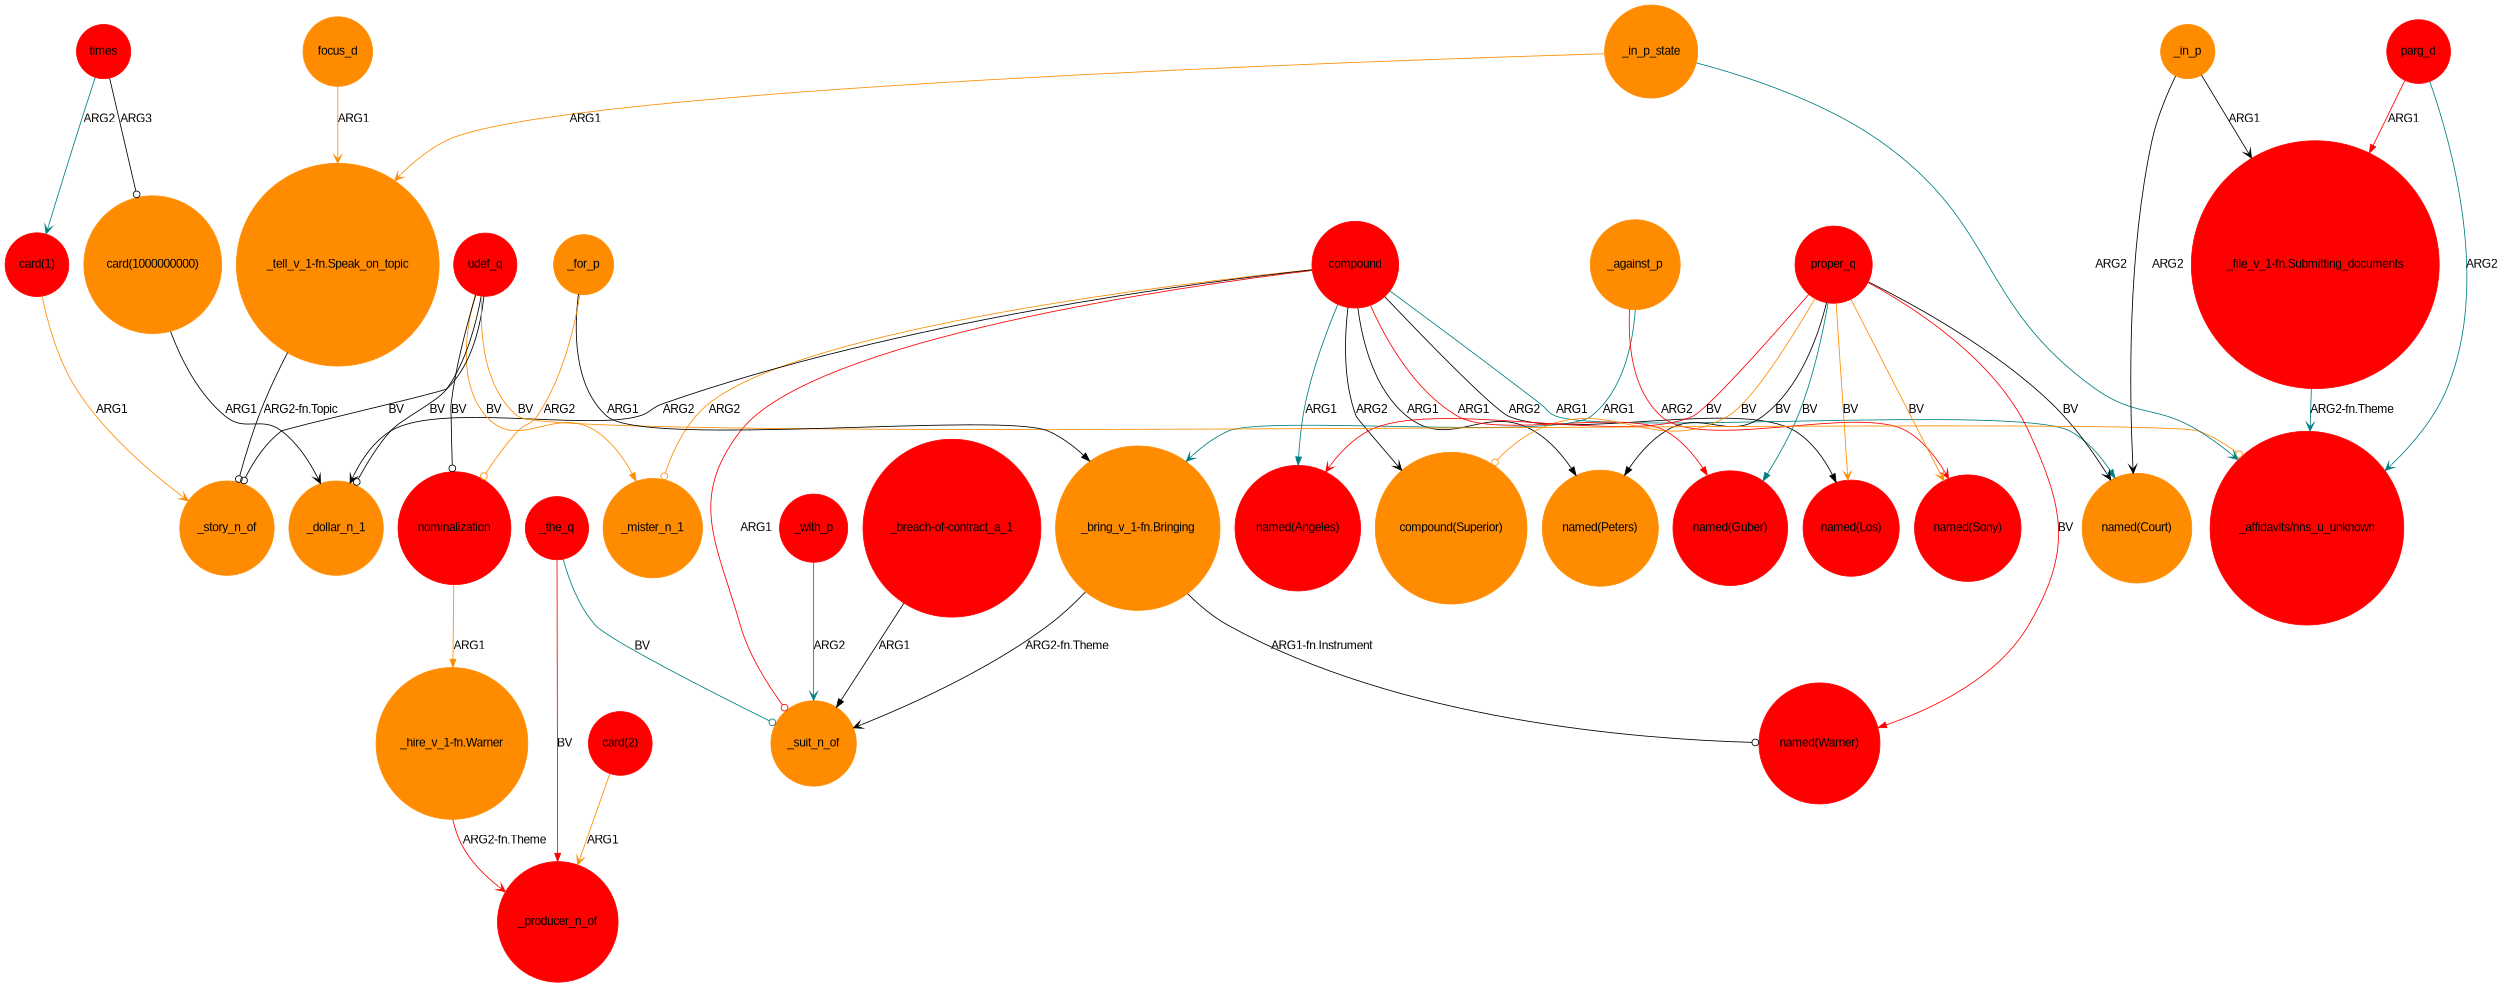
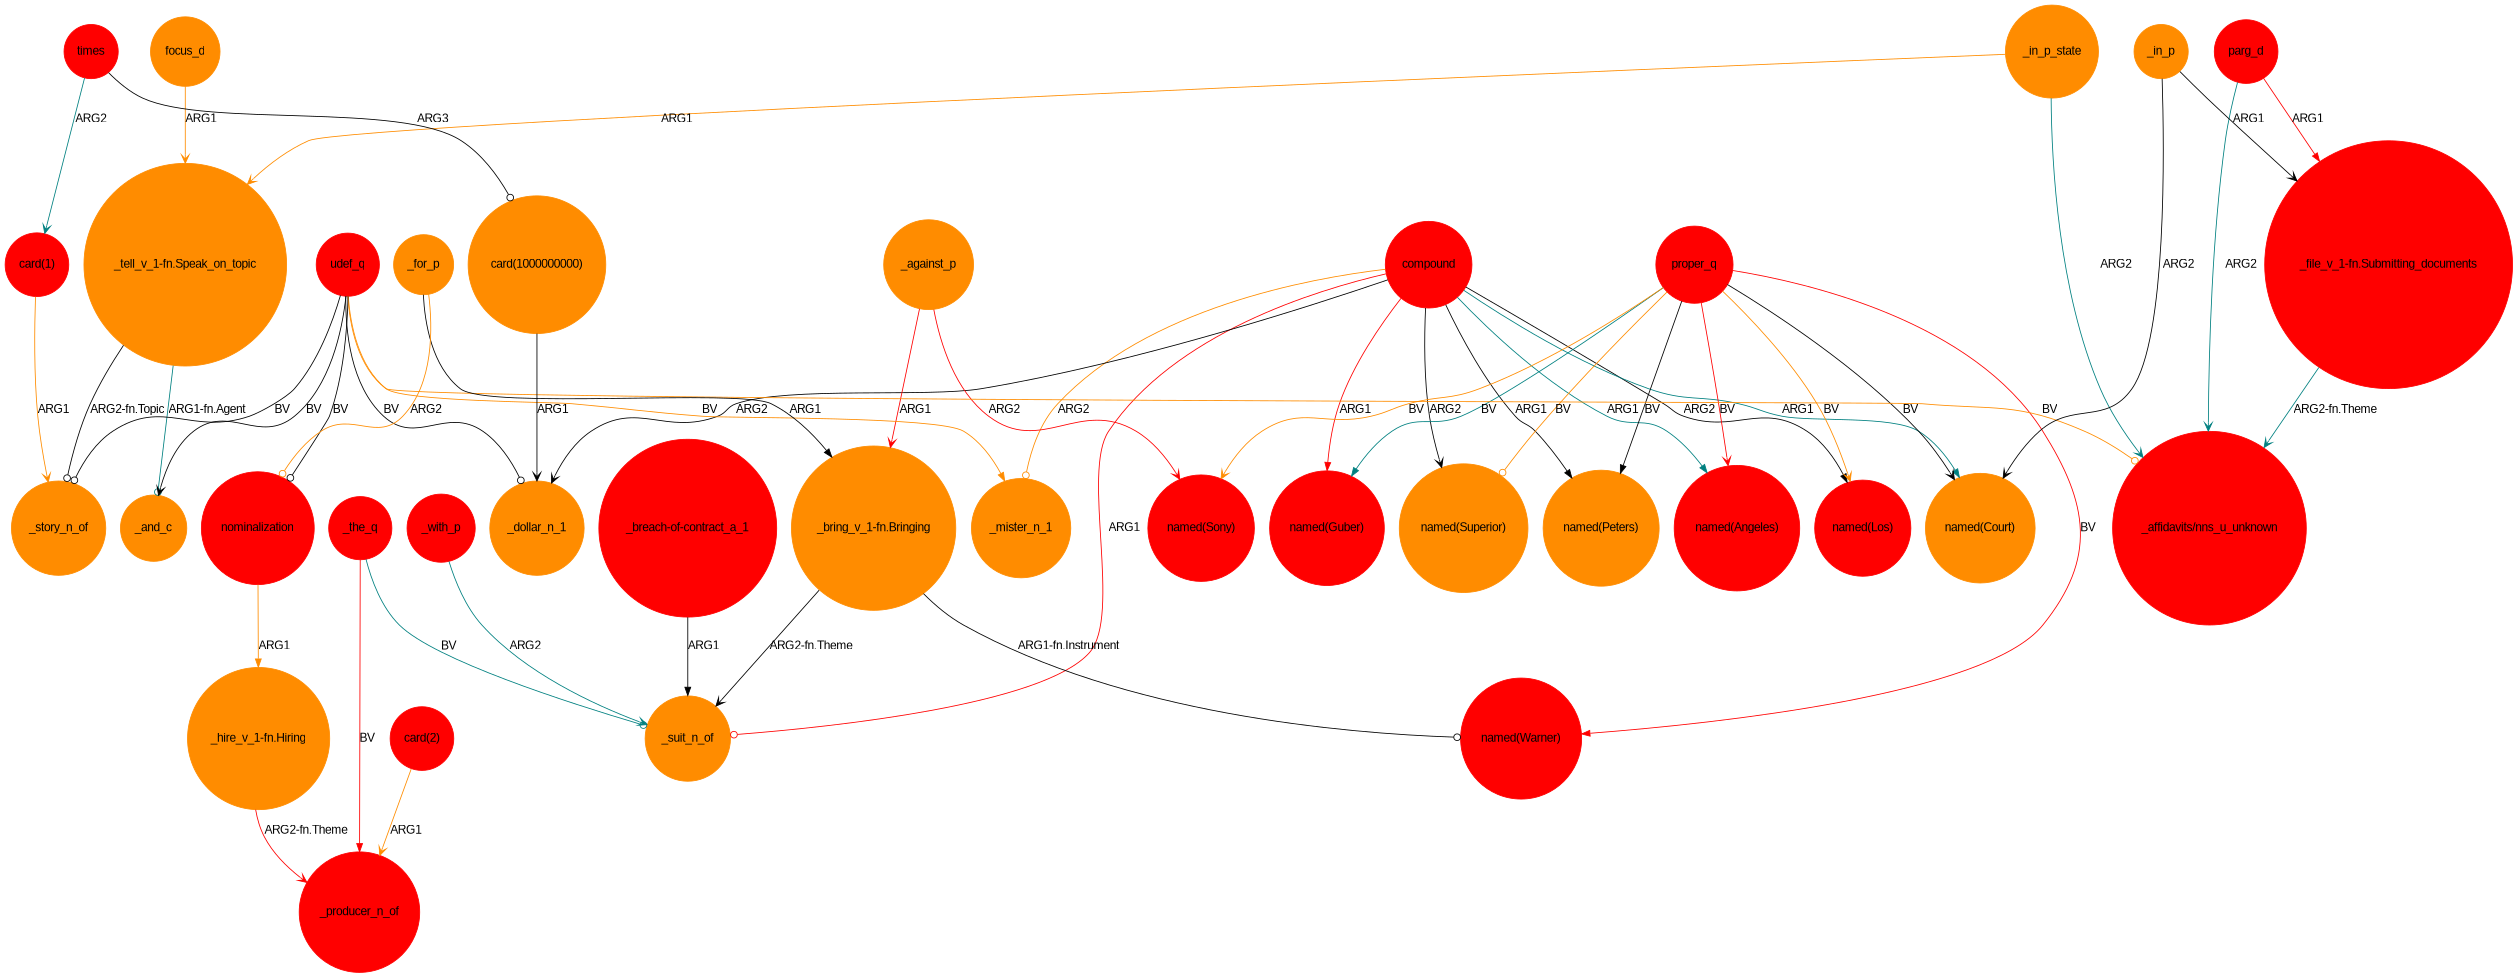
edge "_against_p" -> "_bring_v_1-fn.Bringing": color teal -> red
node "_and_c": added
node "compound(Superior)": label "compound(Superior)" -> "named(Superior)"
node "_hire_v_1-fn.Warner": label "_hire_v_1-fn.Warner" -> "_hire_v_1-fn.Hiring"
